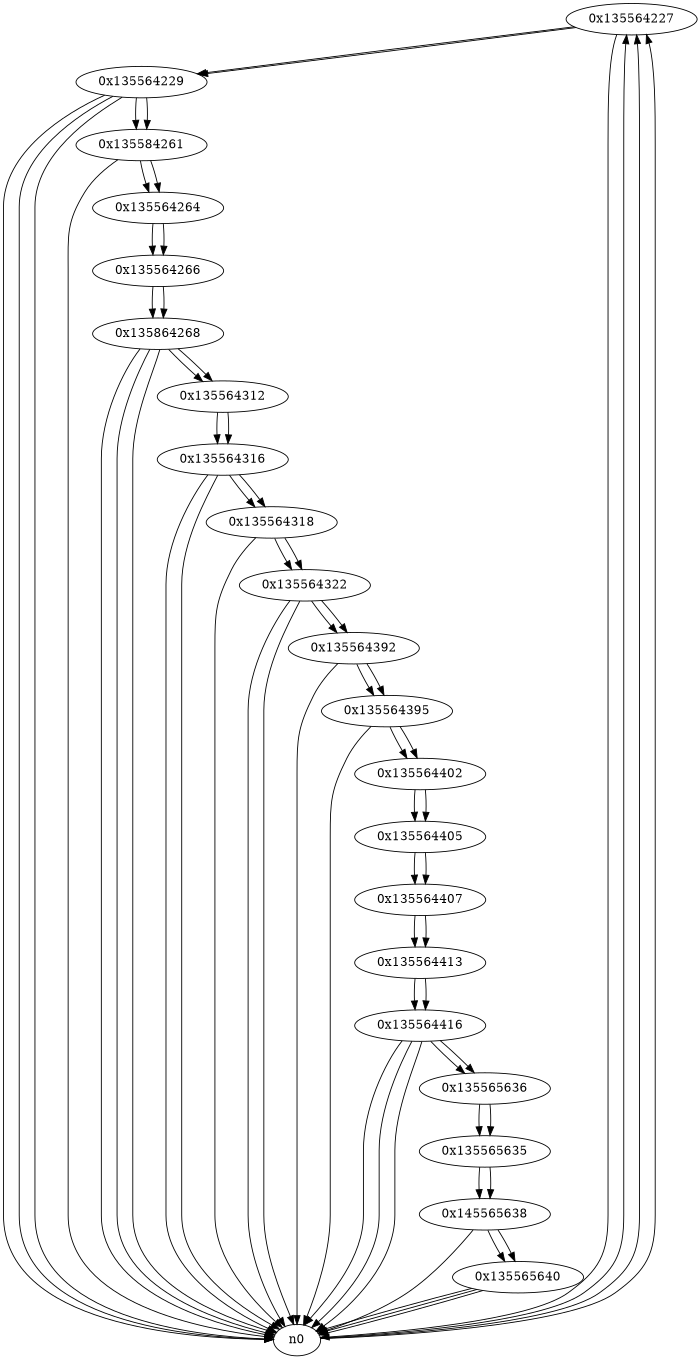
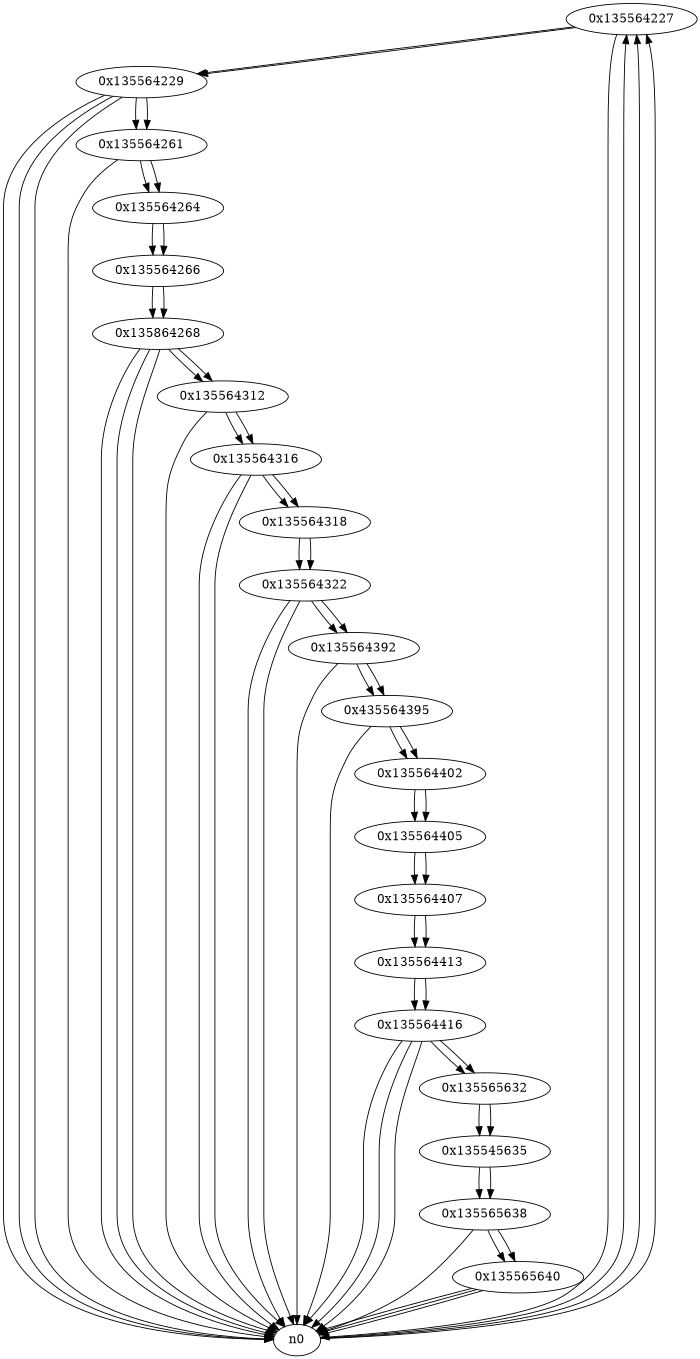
node "0x135584261": label "0x135584261" -> "0x135564261"
node "0x135564395": label "0x135564395" -> "0x435564395"
edge "0x135564318" -> "n0": now "0x135564312" -> "n0"
node "0x135565636": label "0x135565636" -> "0x135565632"
node "0x135565635": label "0x135565635" -> "0x135545635"
node "0x145565638": label "0x145565638" -> "0x135565638"
